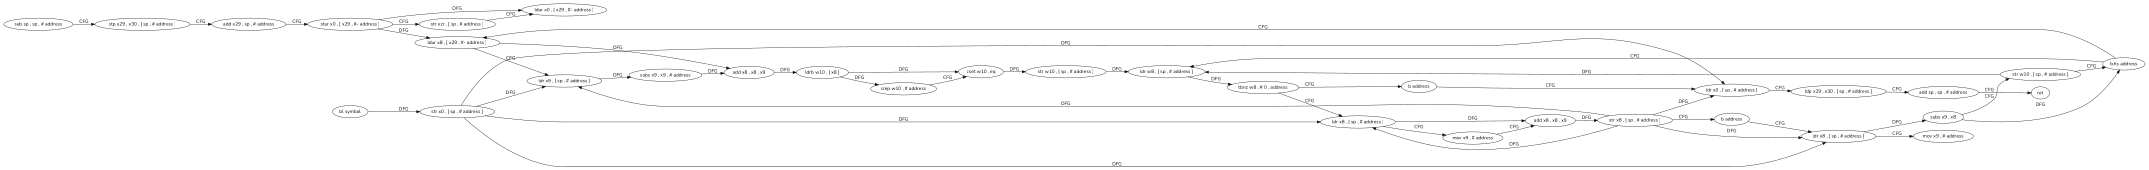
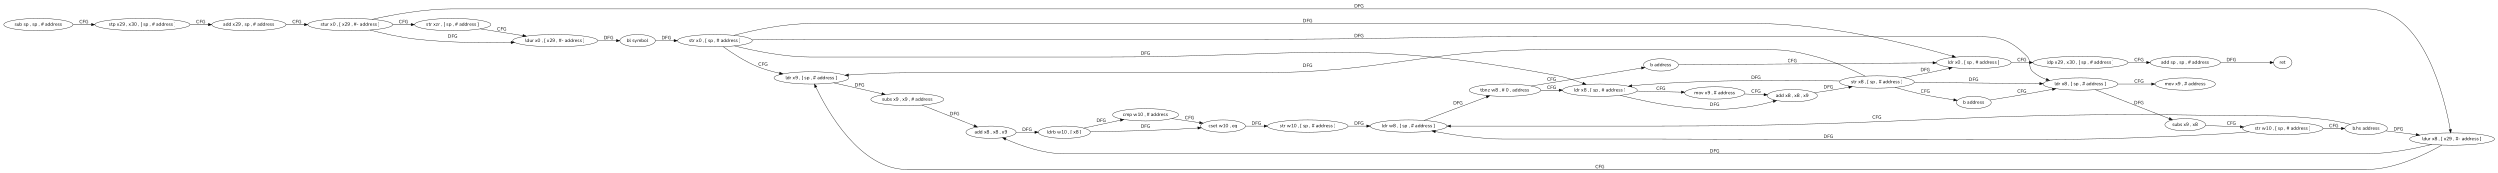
edge "b.hs address" -> "ldur x8 , [ x29 , #- address ]": label "CFG" -> "DFG"
edge "ldur x0 , [ x29 , #- address ]" -> "bl symbol": added, label "DFG"
edge "add sp , sp , # address" -> "ret": label "CFG" -> "DFG"
edge "str x0 , [ sp , # address ]" -> "ldr x9 , [ sp , # address ]": label "DFG" -> "CFG"
edge "subs x9 , x8" -> "b.hs address": removed, label "DFG"
